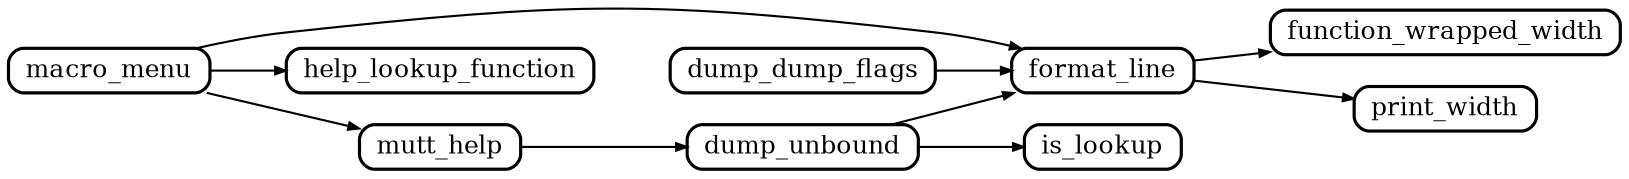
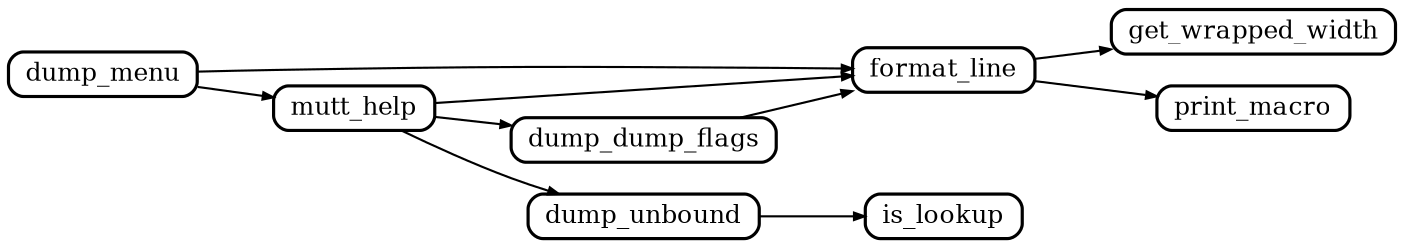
node "function_wrapped_width": label "function_wrapped_width" -> "get_wrapped_width"
node "macro_menu": label "macro_menu" -> "dump_menu"
node "help_lookup_function": removed
node "print_width": label "print_width" -> "print_macro"
edge "dump_unbound" -> "format_line": now "mutt_help" -> "format_line"
edge "mutt_help" -> "dump_dump_flags": added
